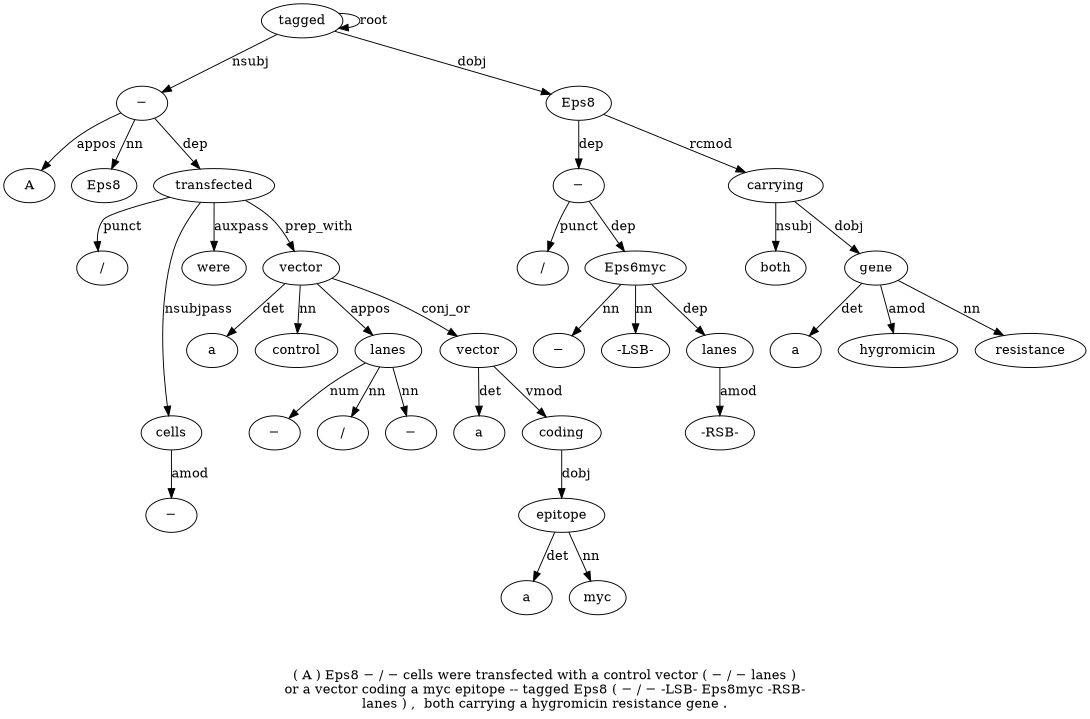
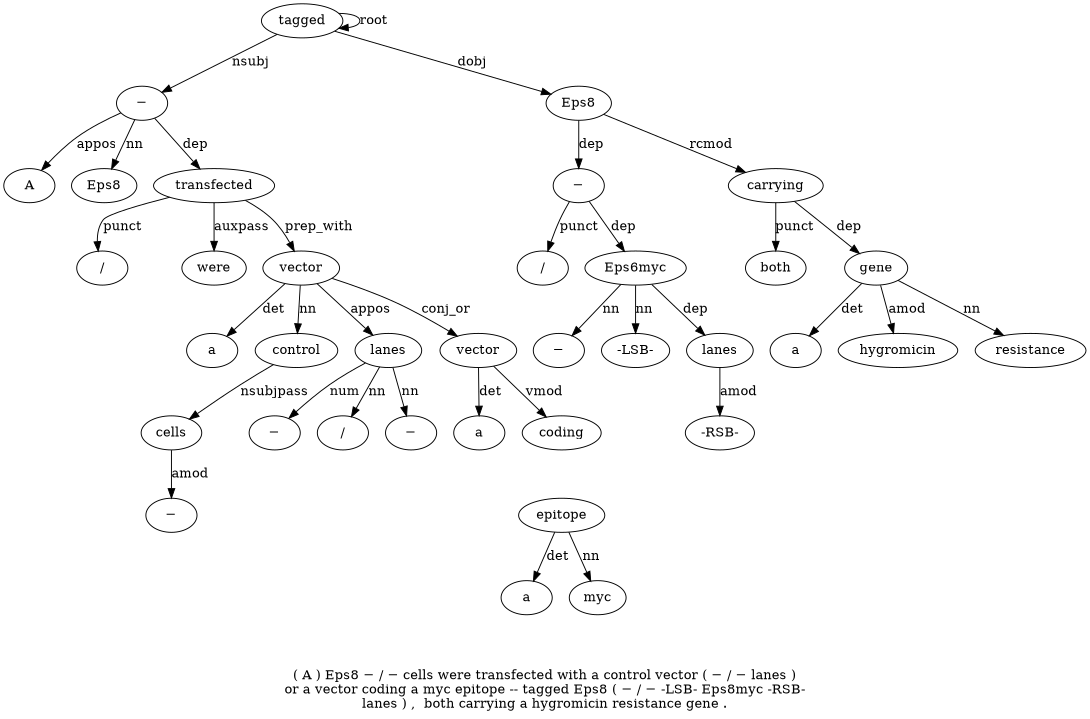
edge "carrying" -> "both": label "nsubj" -> "punct"
edge "carrying" -> "gene": label "dobj" -> "dep"
edge "transfected" -> "cells": now "control" -> "cells"
edge "coding" -> "epitope": removed, label "dobj"
